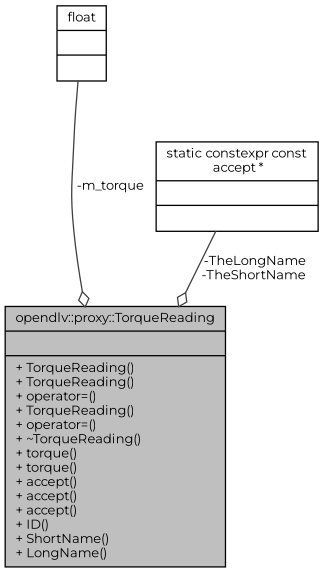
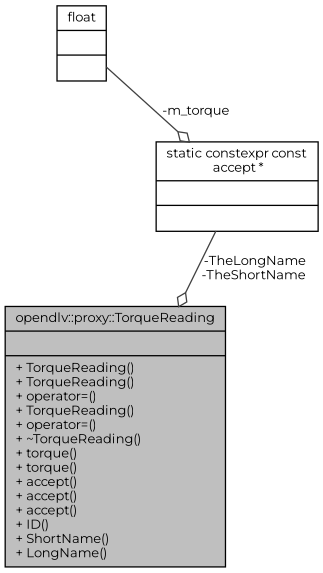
edge "float" -> "opendlv::proxy::TorqueReading": now "float" -> "static constexpr const"
